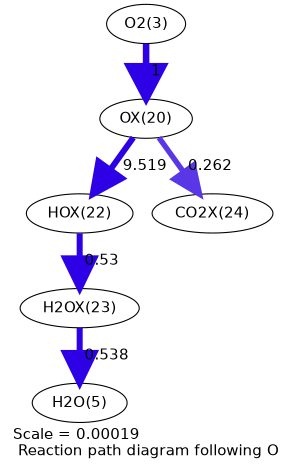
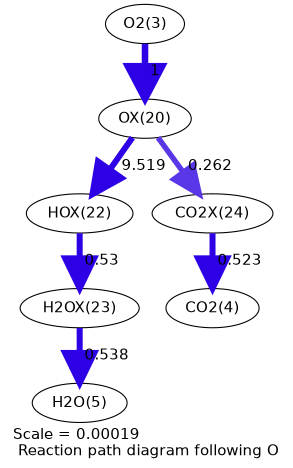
node "CO2(4)": added
